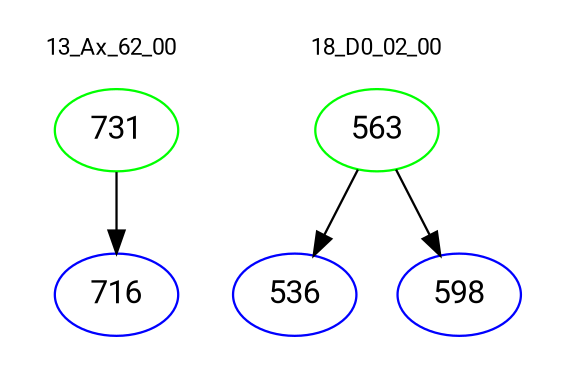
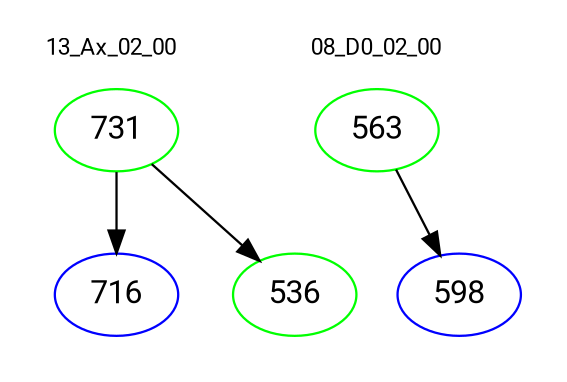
cluster "13_Ax_62_00": label "13_Ax_62_00" -> "13_Ax_02_00"
cluster "18_D0_02_00": label "18_D0_02_00" -> "08_D0_02_00"
edge "563" -> "536": now "731" -> "536"
node "536": color blue -> green
